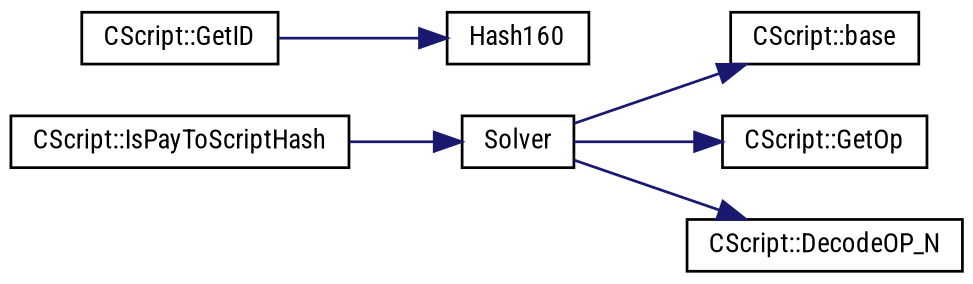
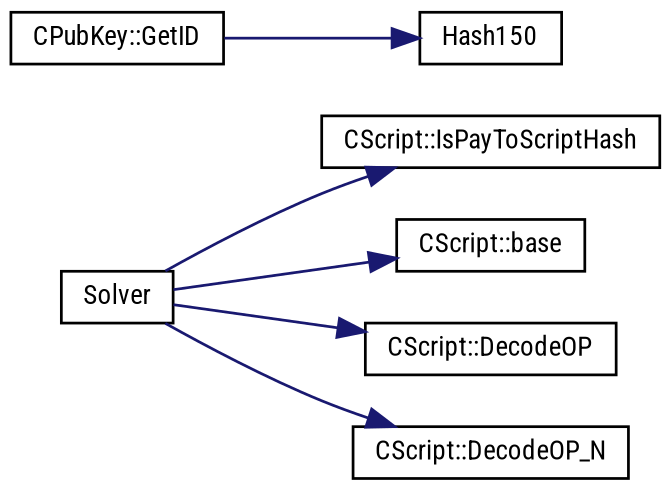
node "CScript::GetID": label "CScript::GetID" -> "CPubKey::GetID"
node "Hash160": label "Hash160" -> "Hash150"
edge "CScript::IsPayToScriptHash" -> "Solver": reversed
node "CScript::GetOp": label "CScript::GetOp" -> "CScript::DecodeOP"
